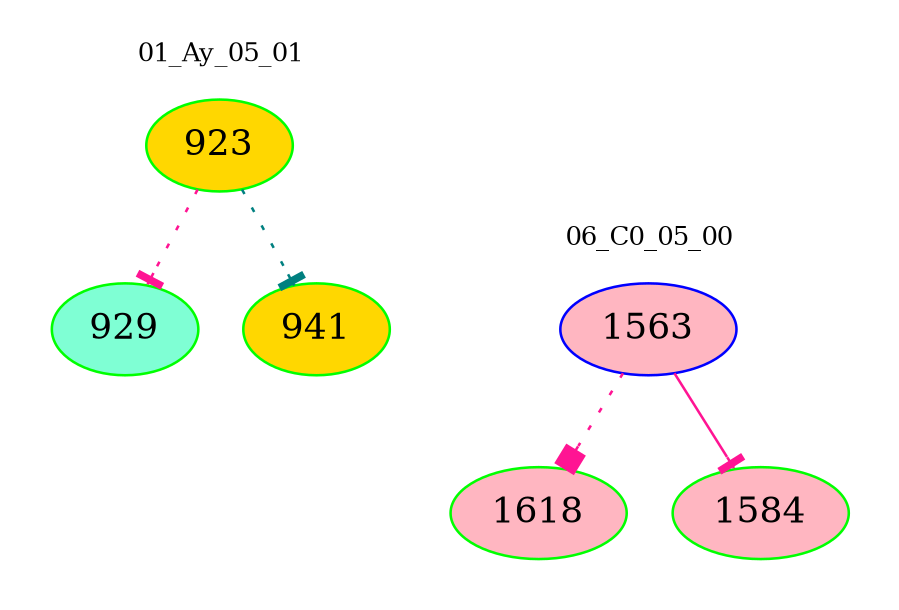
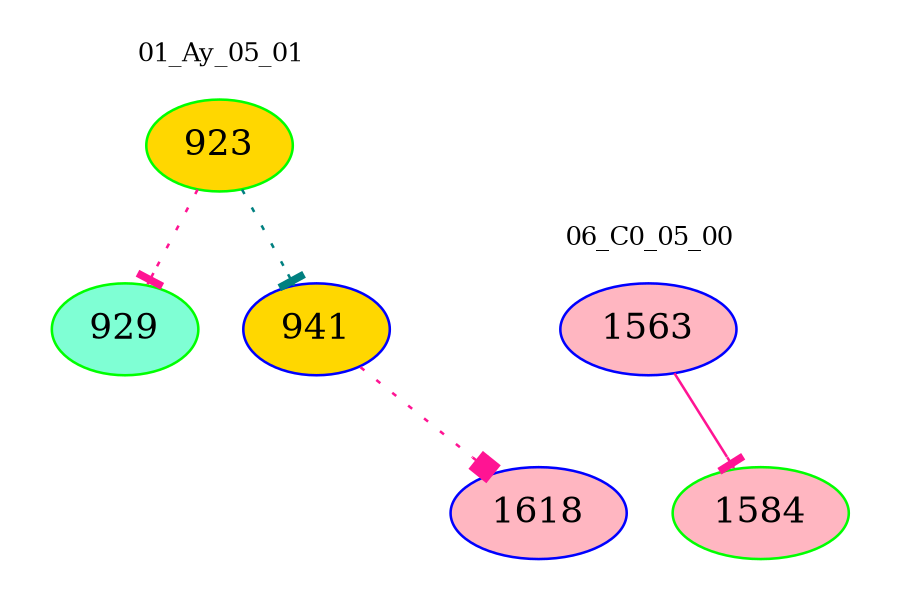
node "941": color green -> blue
edge "1563" -> "1618": now "941" -> "1618"
node "1618": color green -> blue
